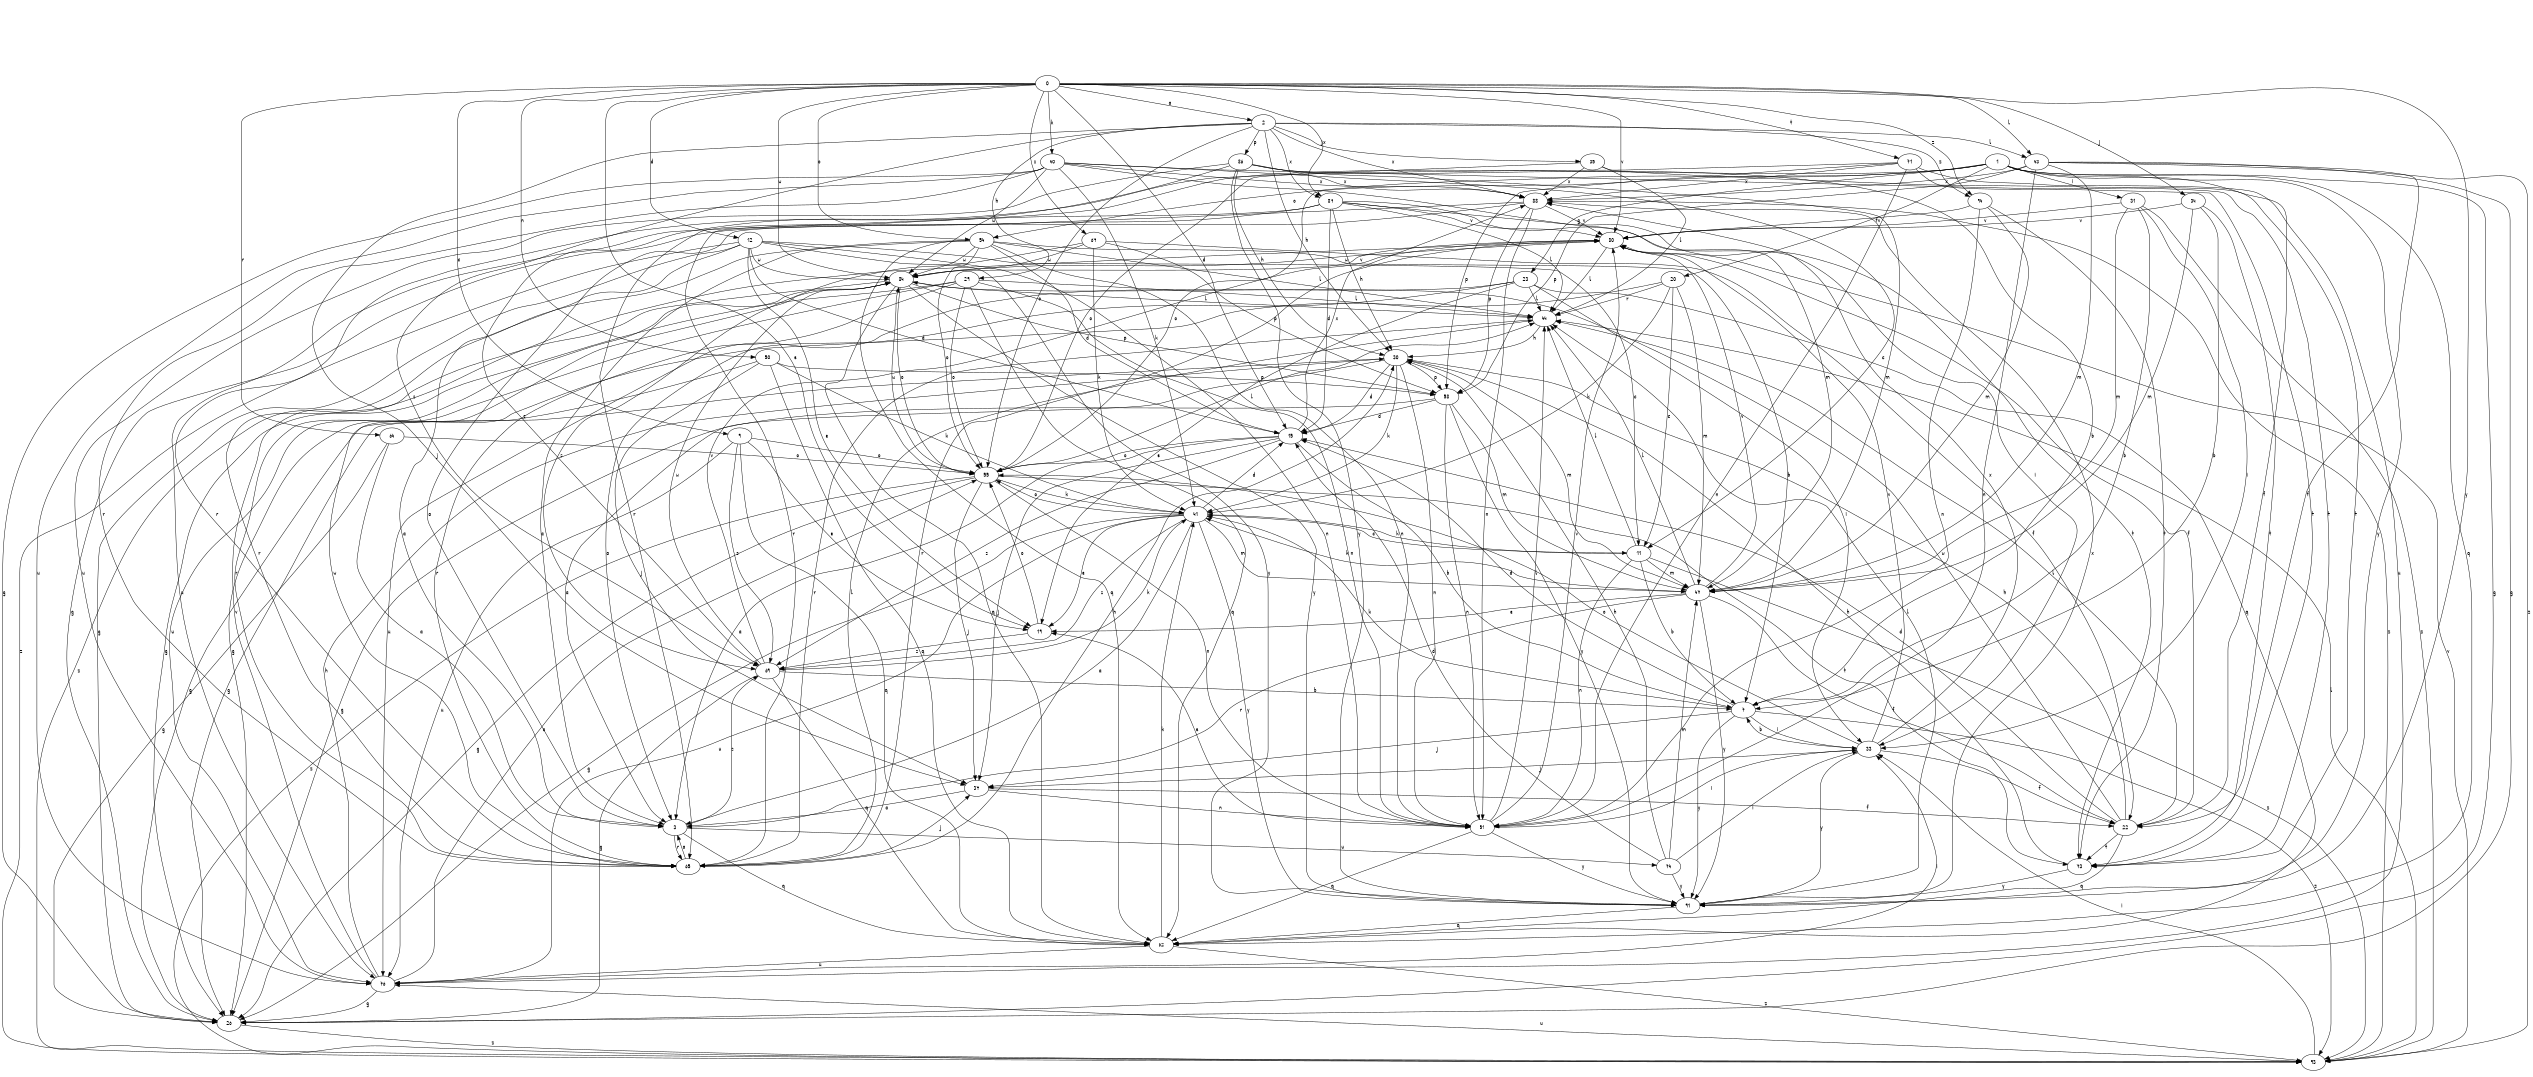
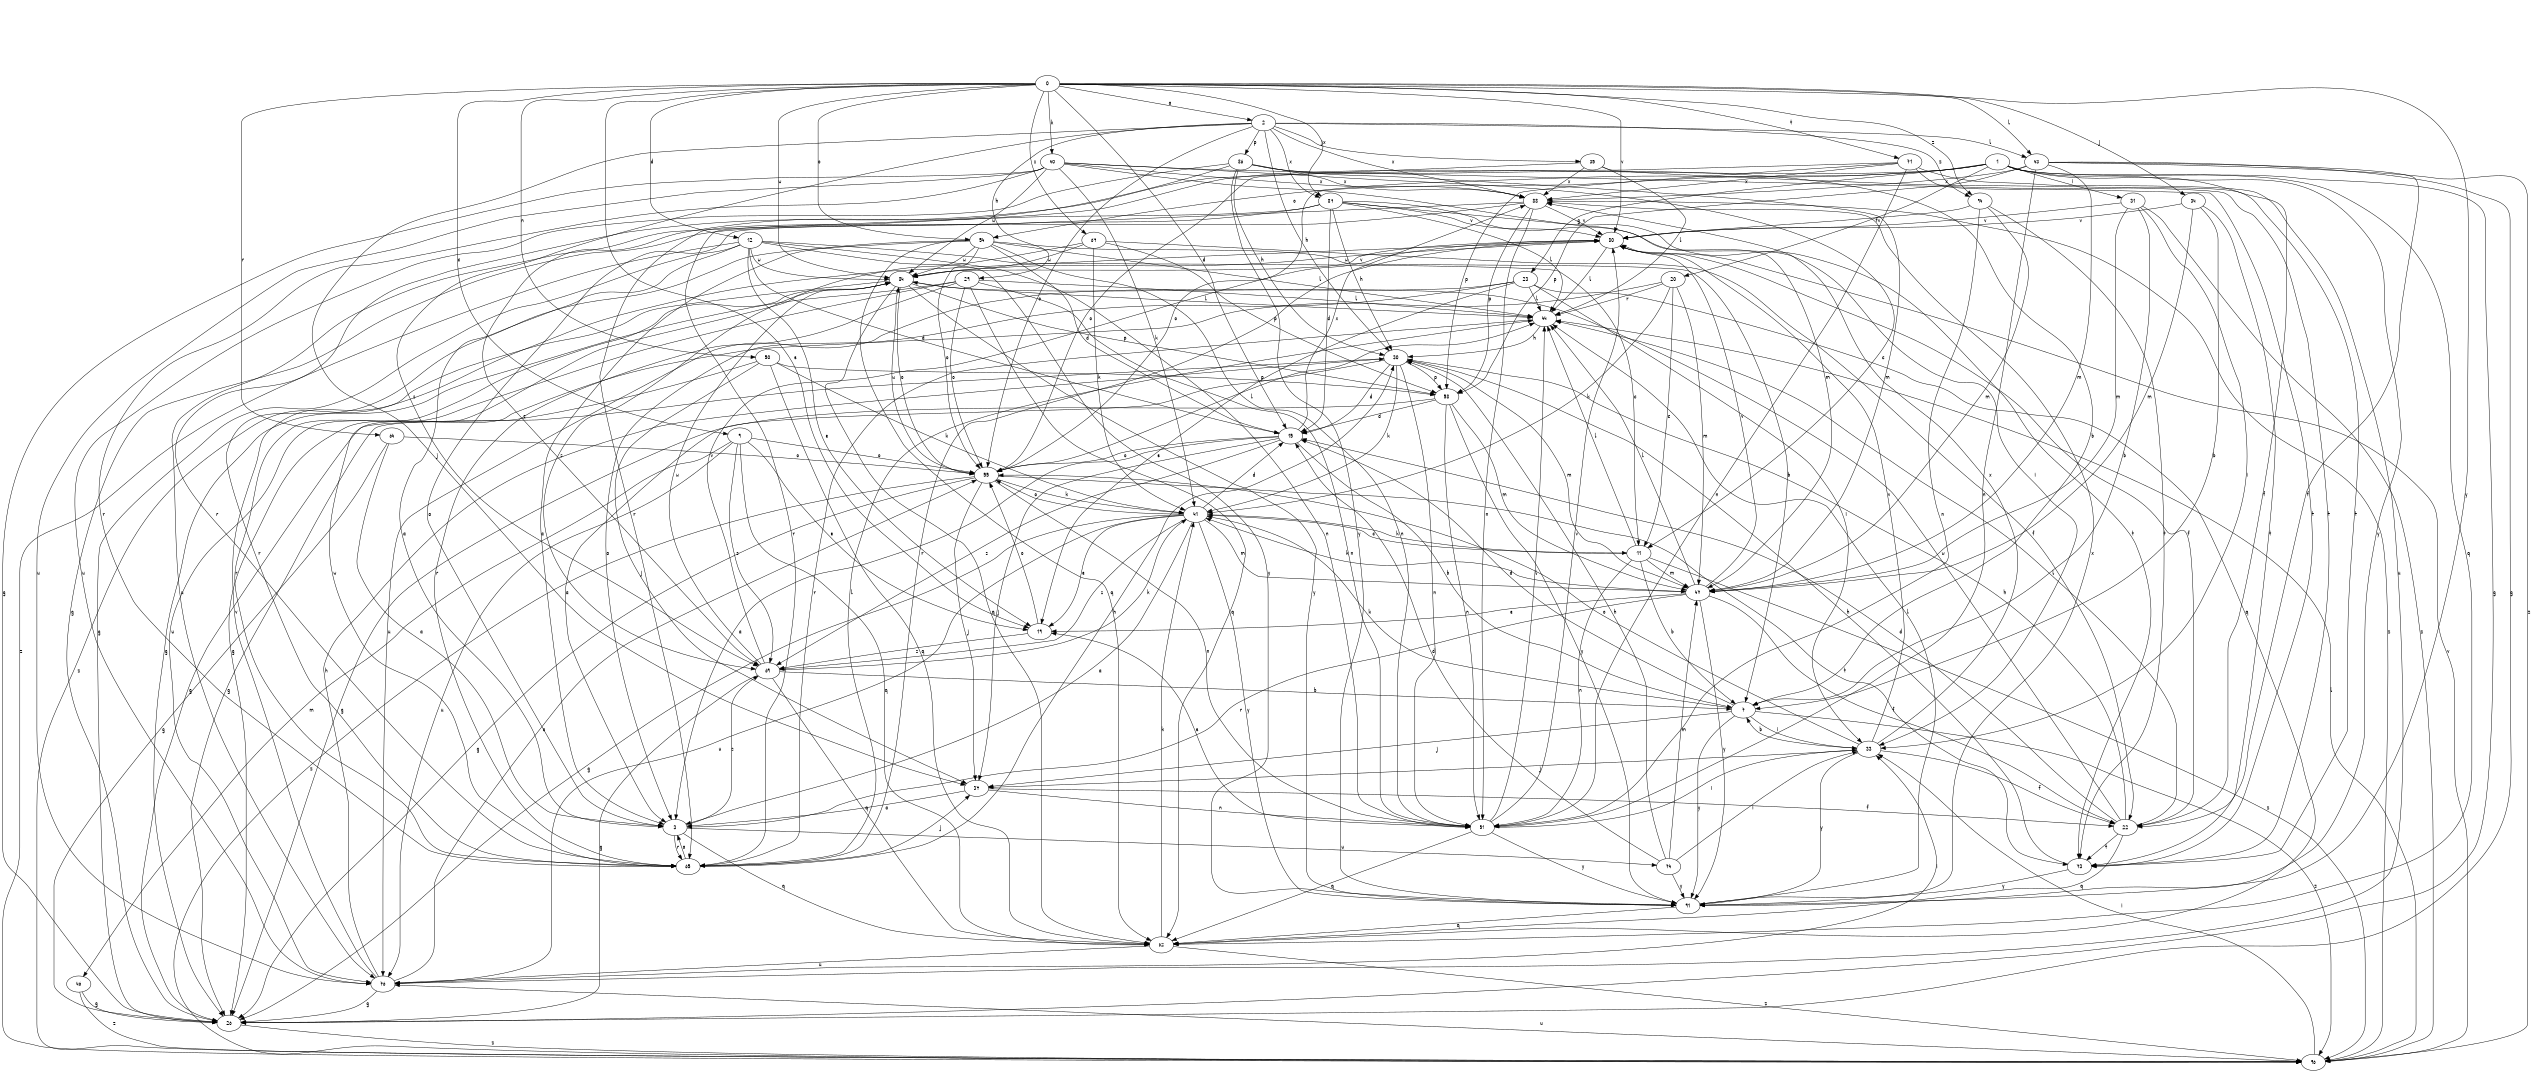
node "46": added
node "93": label "93" -> "96"
